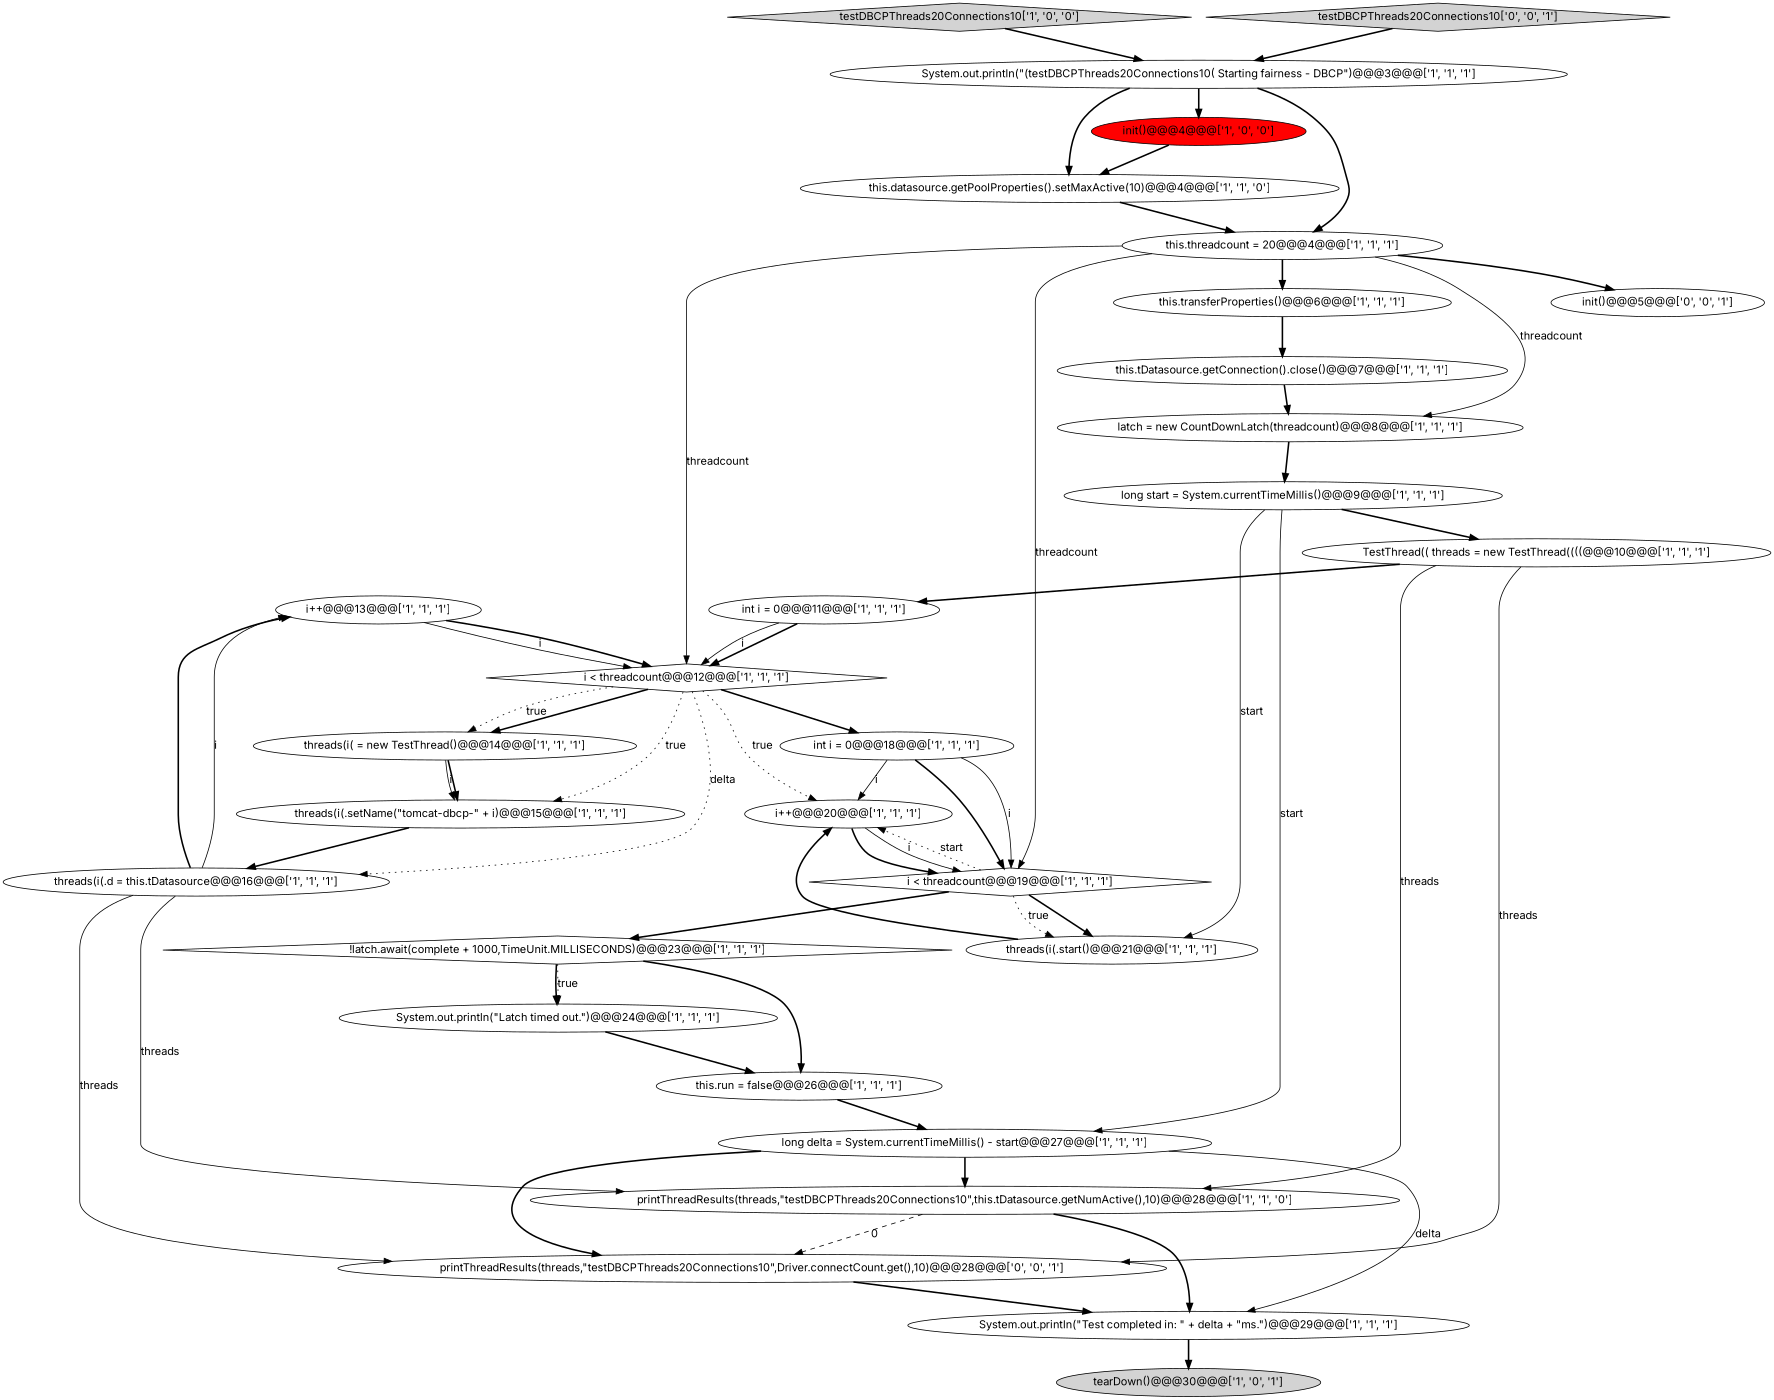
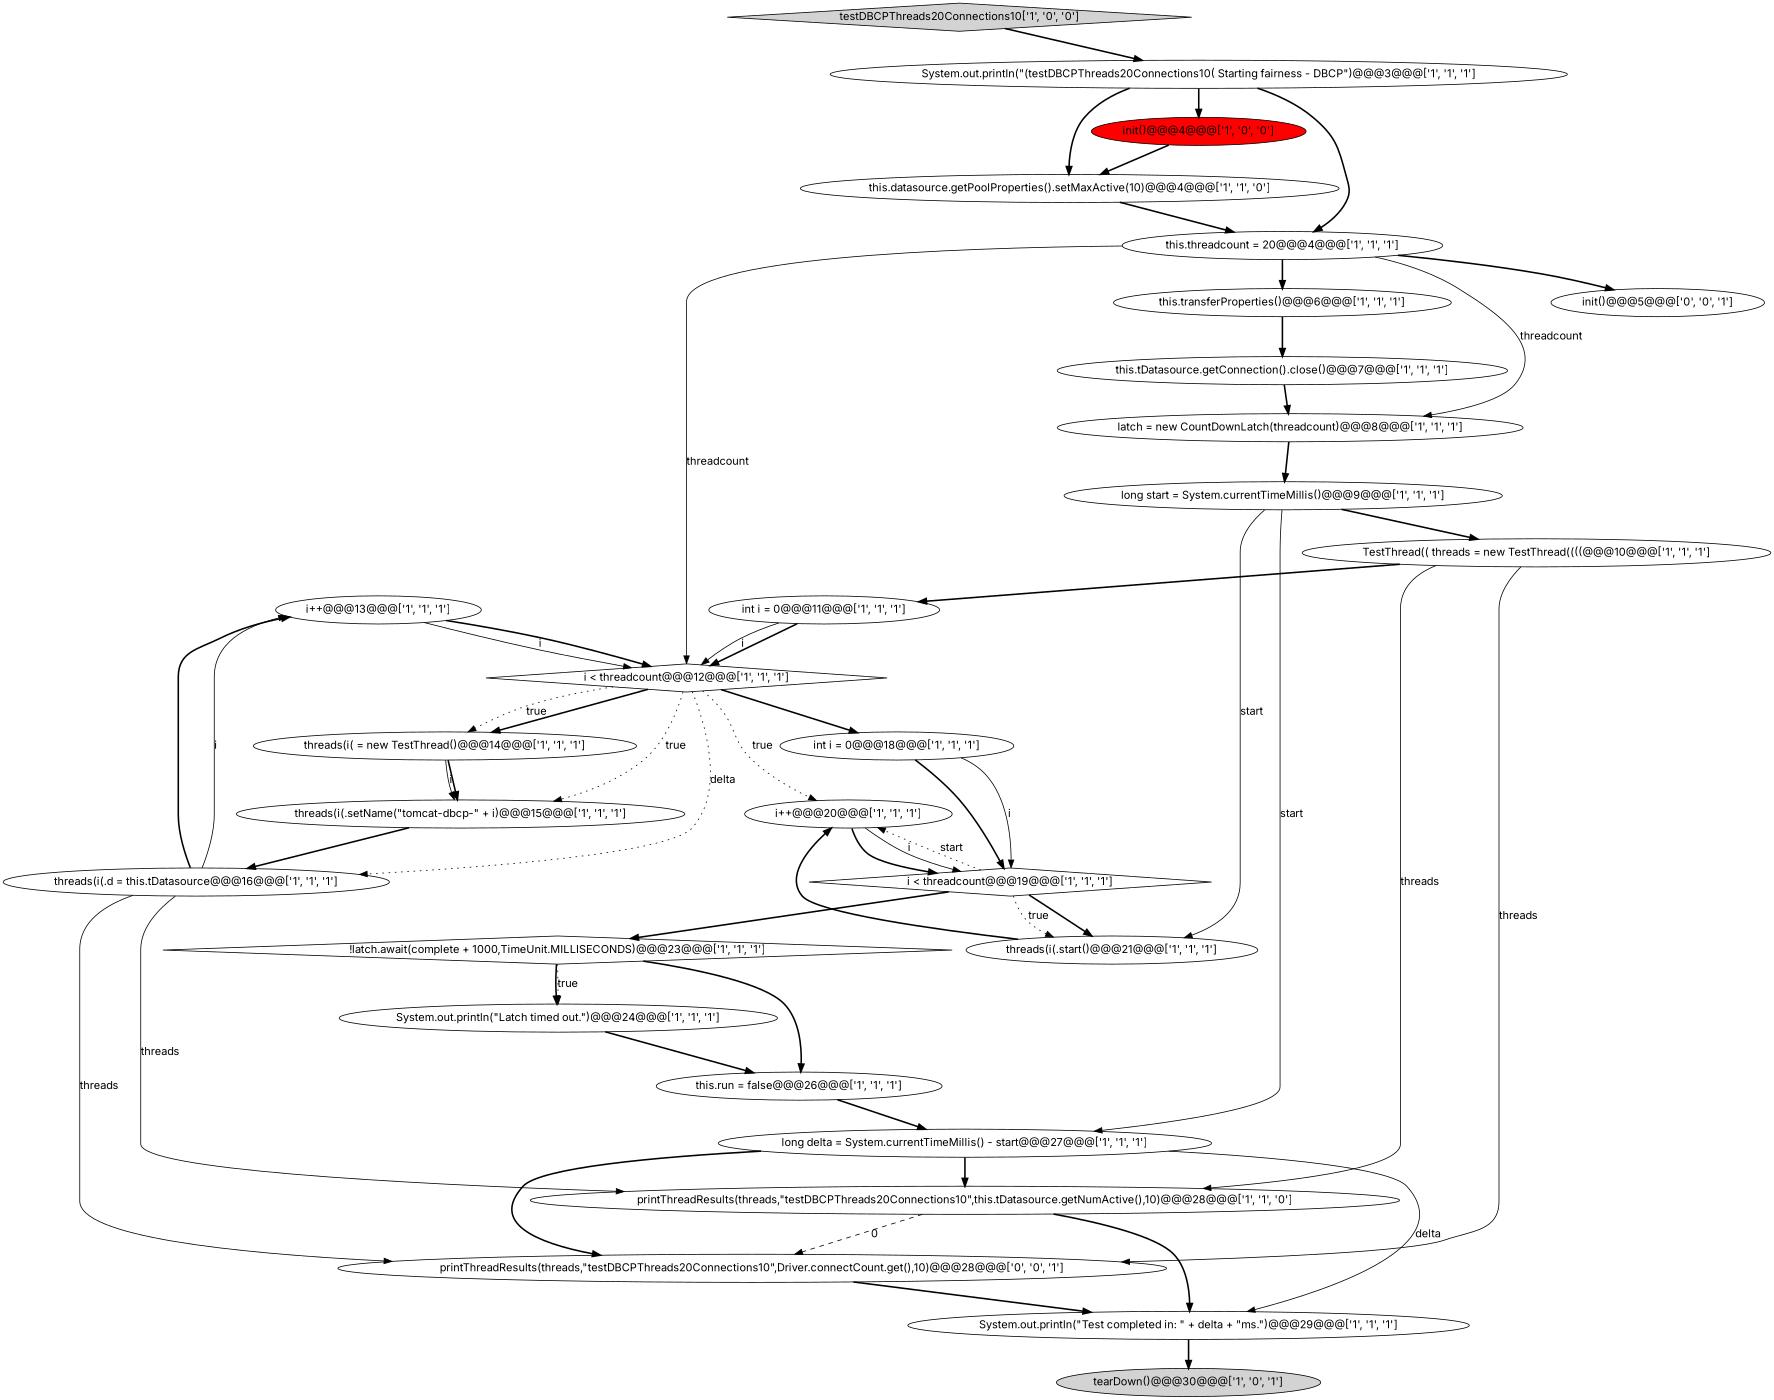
node "testDBCPThreads20Connections10['0', '0', '1']": removed
edge "this.threadcount = 20@@@4@@@['1', '1', '1']" -> "i < threadcount@@@19@@@['1', '1', '1']": removed, label "threadcount"
edge "int i = 0@@@18@@@['1', '1', '1']" -> "i++@@@20@@@['1', '1', '1']": removed, label "i"
